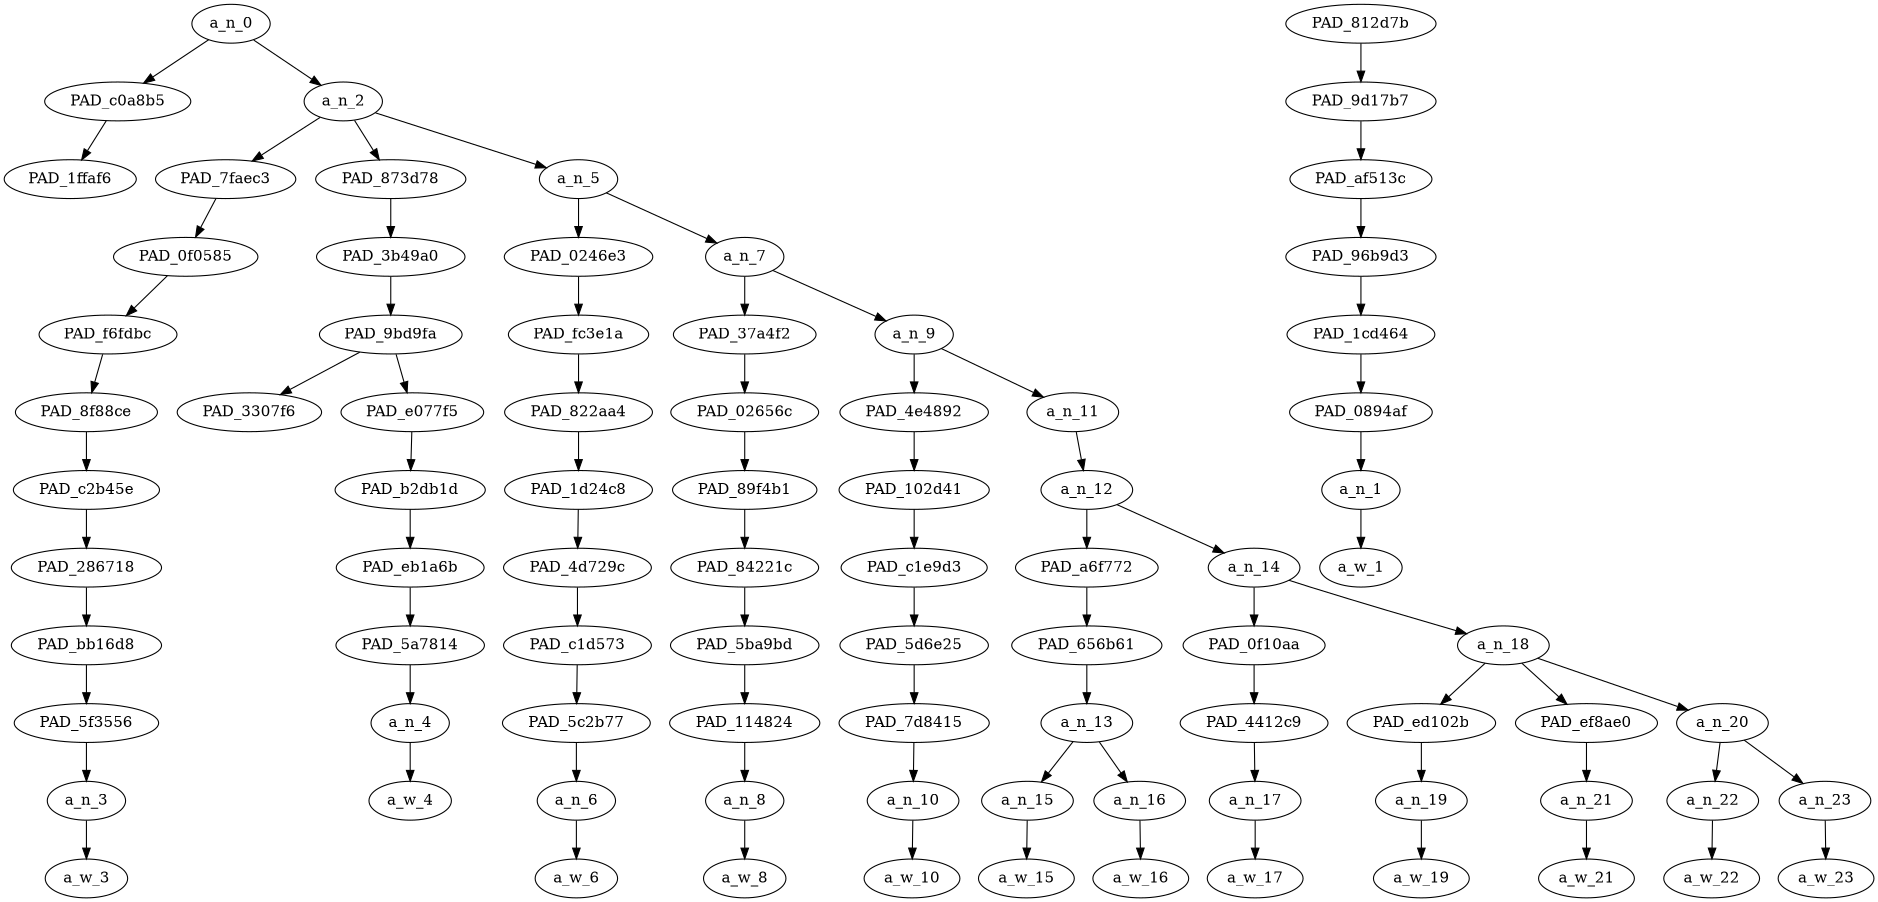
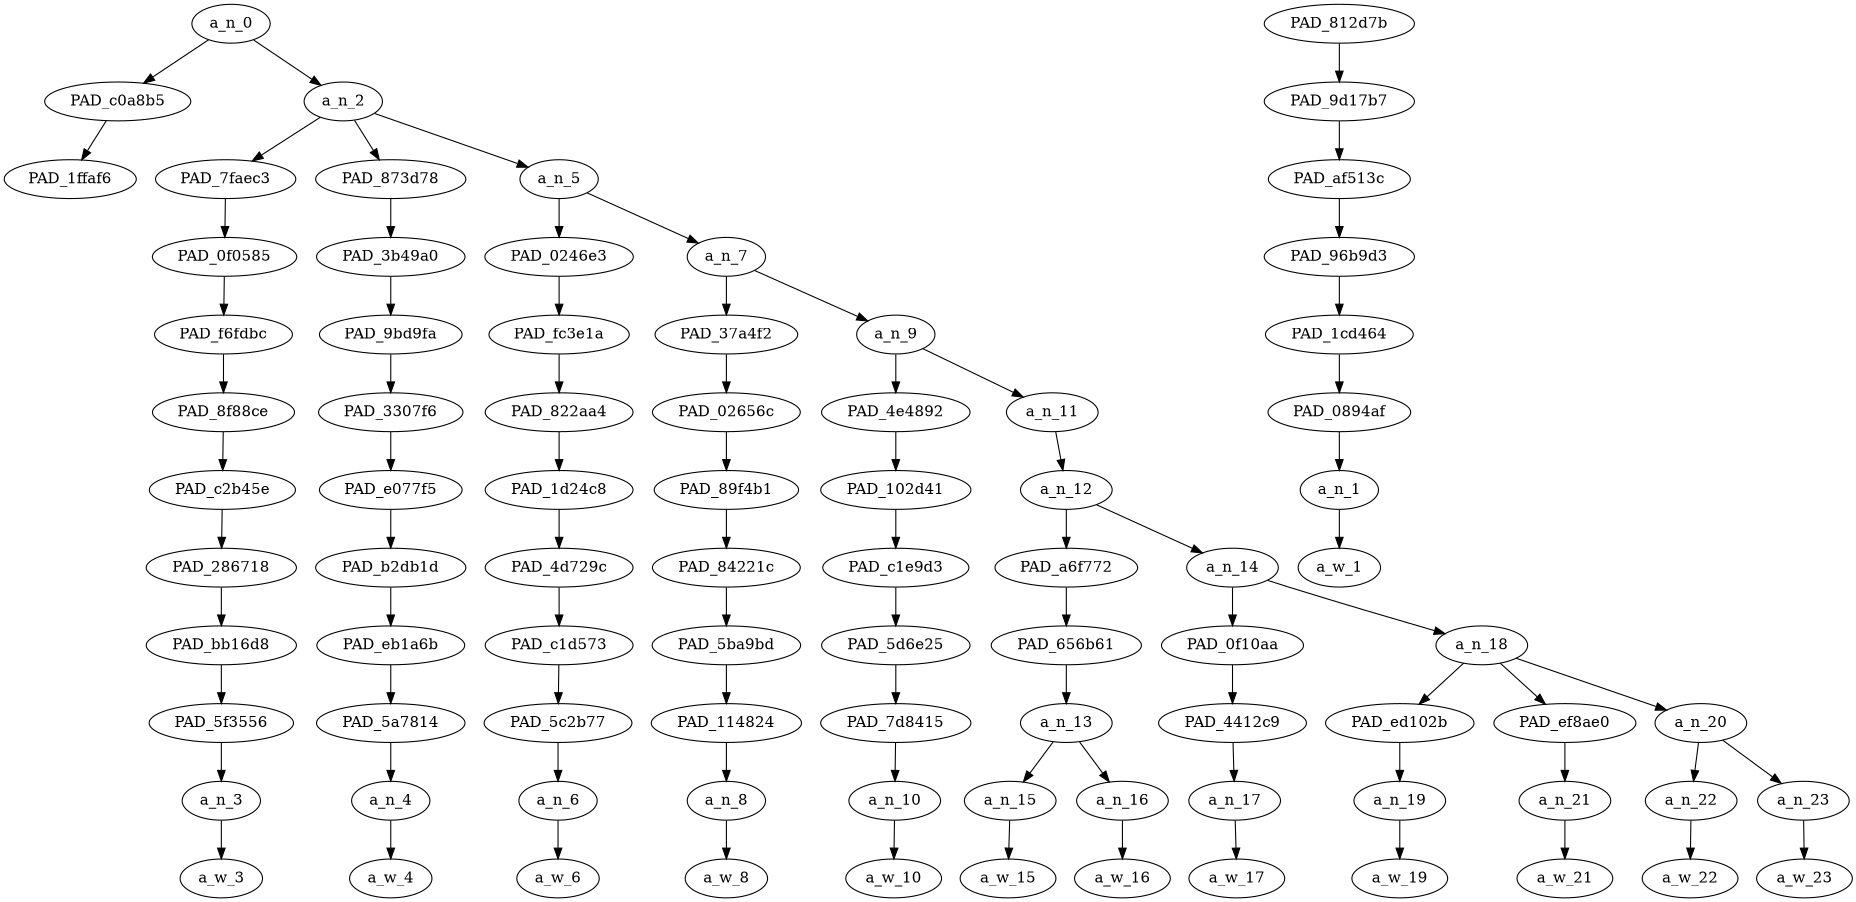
edge "PAD_9bd9fa" -> "PAD_e077f5": now "PAD_3307f6" -> "PAD_e077f5"
